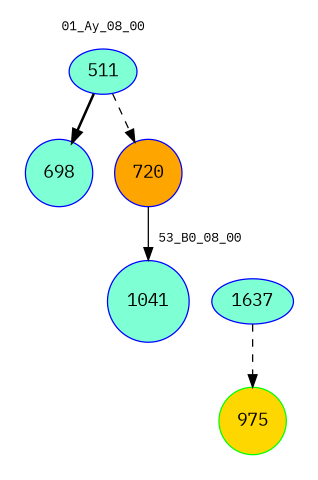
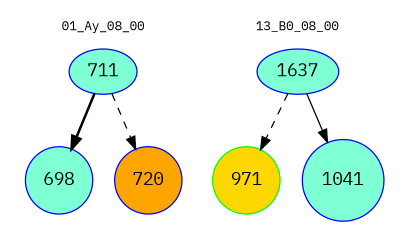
node "511": label "511" -> "711"
edge "720" -> "1041": now "1637" -> "1041"
cluster "53_B0_08_00": label "53_B0_08_00" -> "13_B0_08_00"
node "975": label "975" -> "971"
